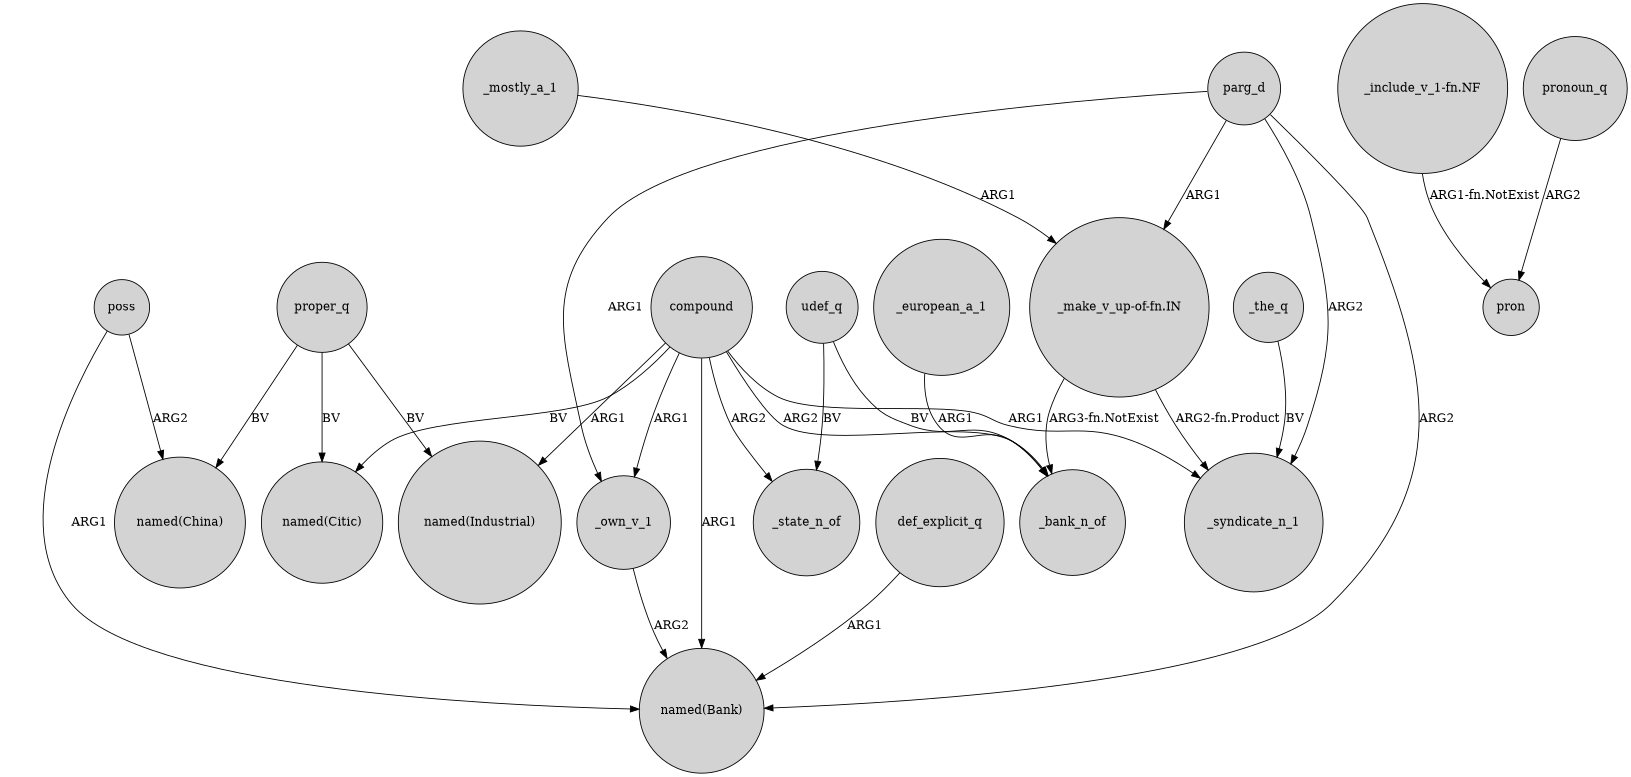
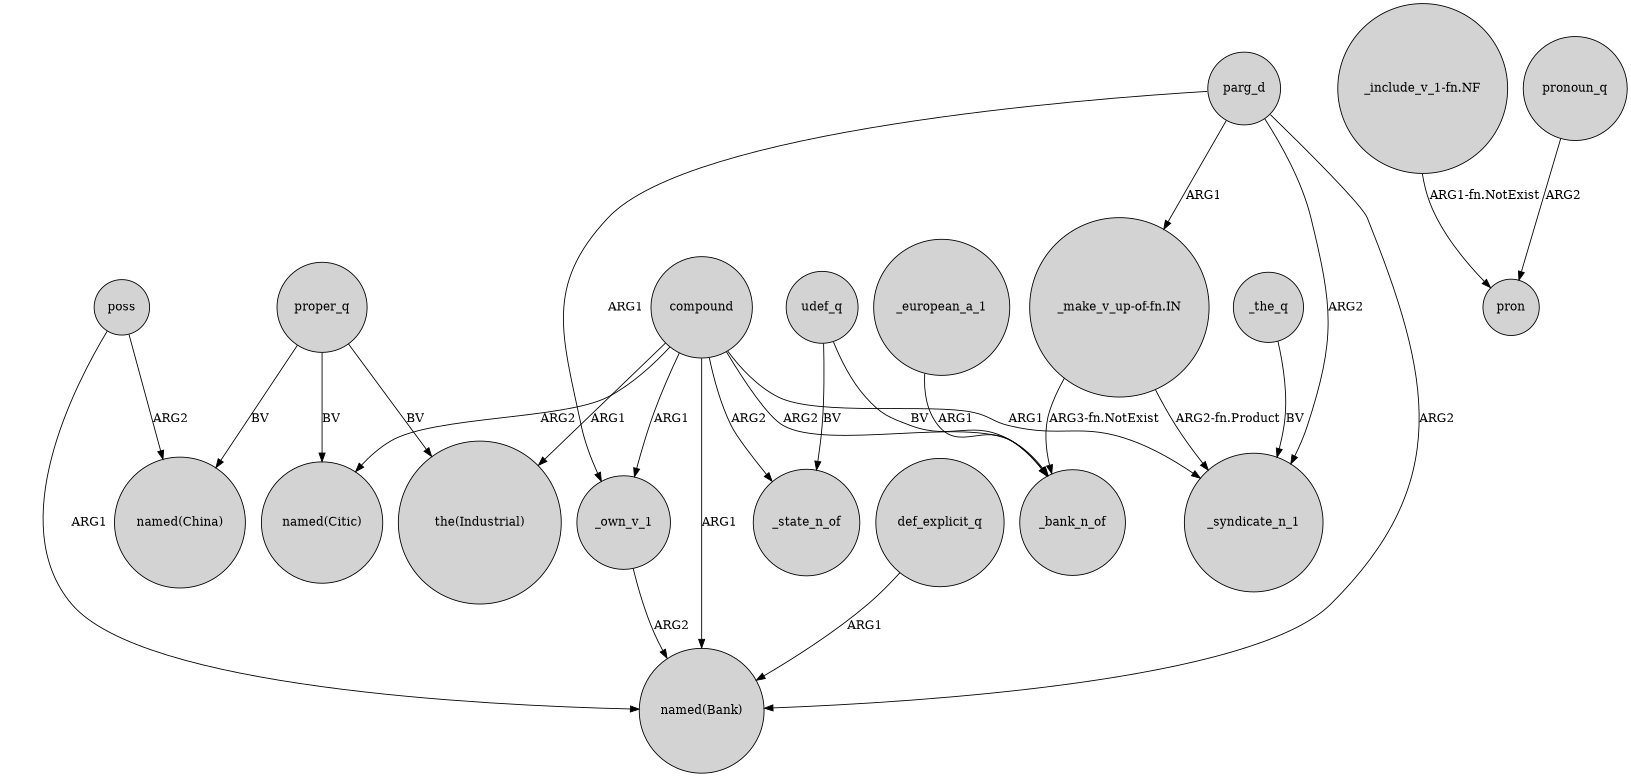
node "_mostly_a_1": removed
edge "compound" -> "named(Citic)": label "BV" -> "ARG2"
node "named(Industrial)": label "named(Industrial)" -> "the(Industrial)"
